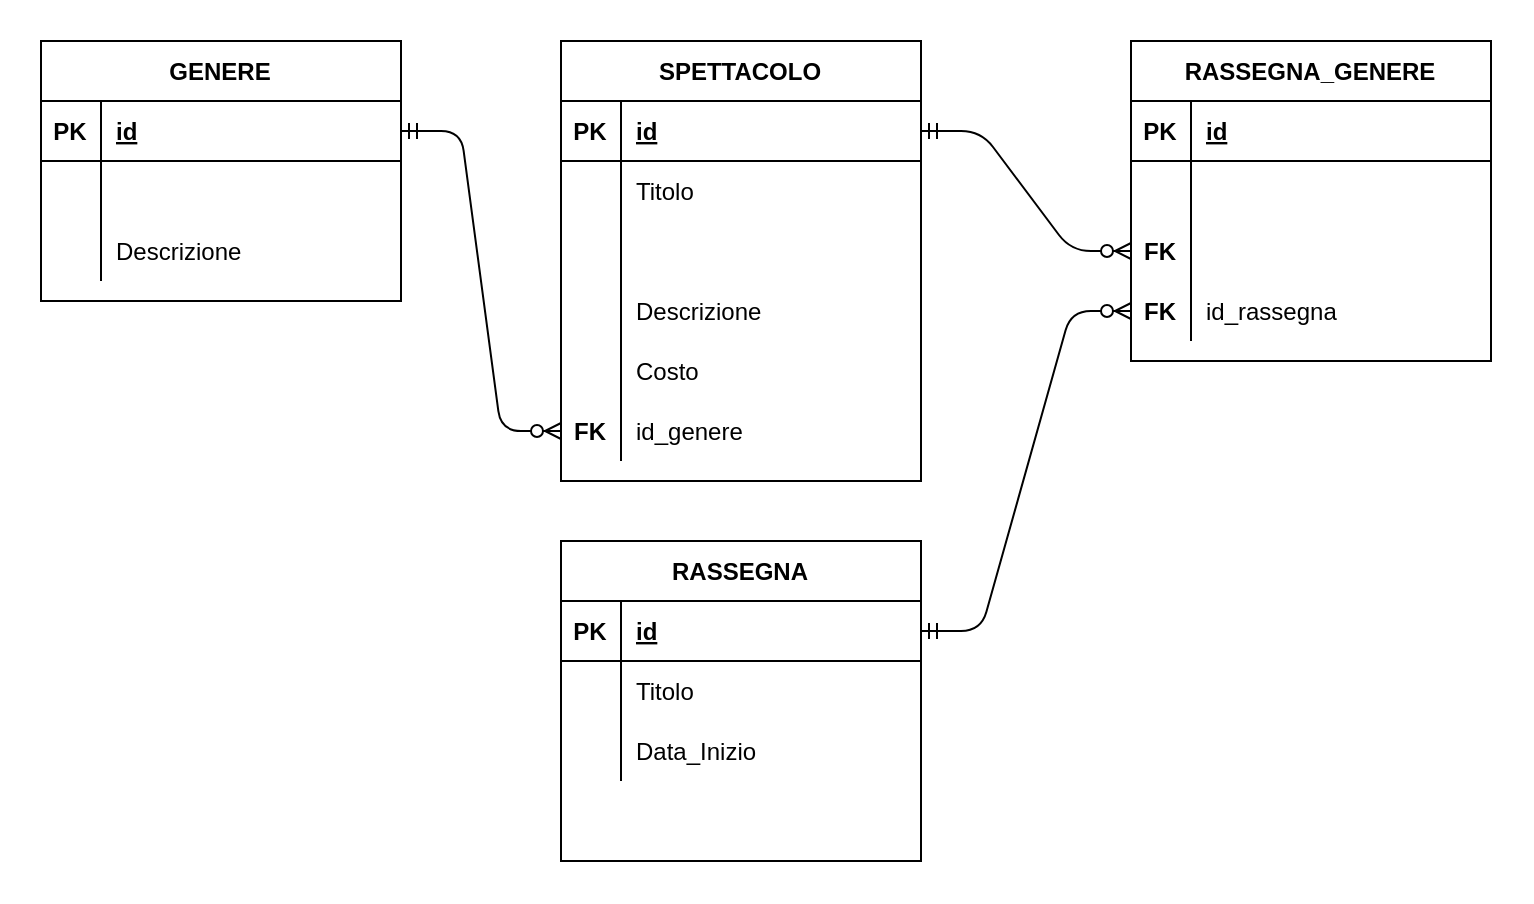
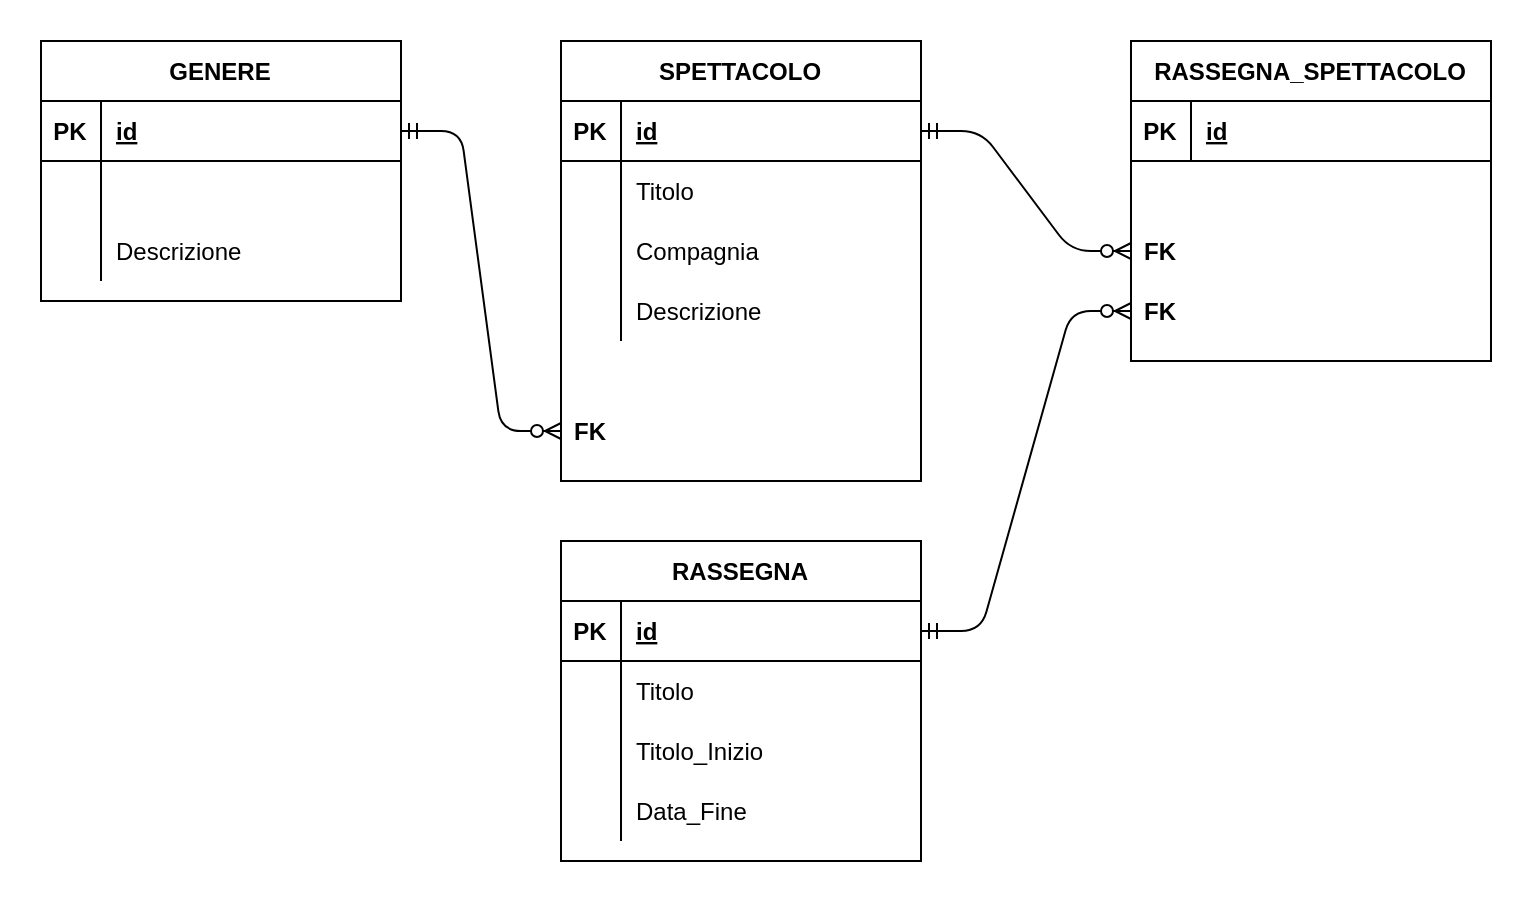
node "RASSEGNA_GENERE": label "RASSEGNA_GENERE" -> "RASSEGNA_SPETTACOLO"
node "Compagnia": added
node "id_rassegna": removed
node "Costo": removed
node "id_genere": removed
node "Data_Inizio": label "Data_Inizio" -> "Titolo_Inizio"
node "Data_Fine": added
